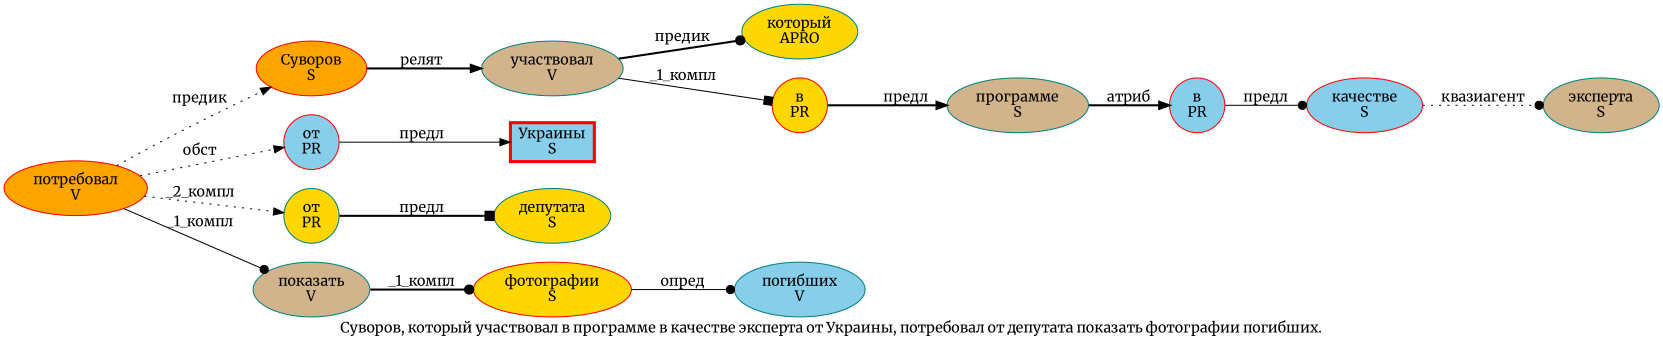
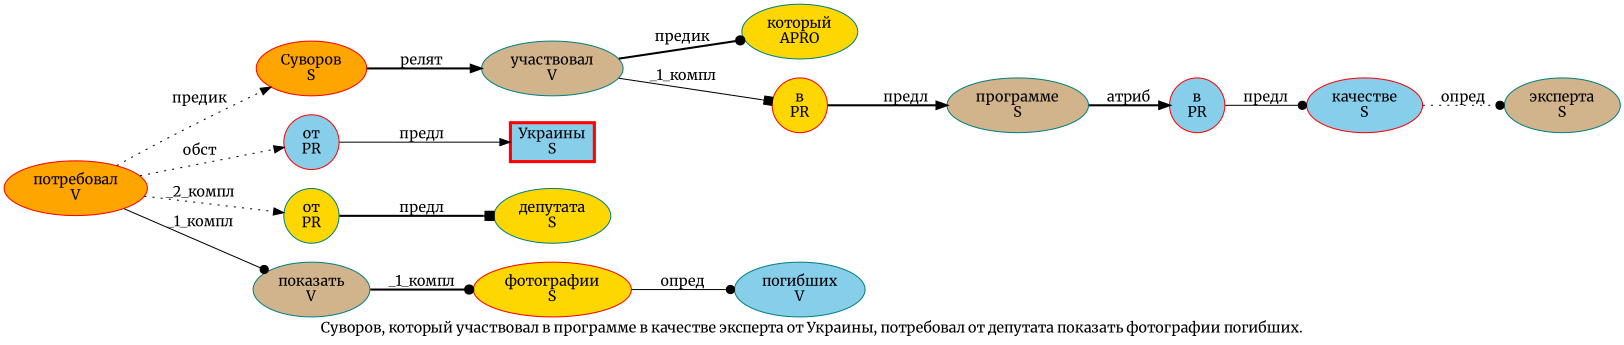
edge "качестве S" -> "эксперта S": label "квазиагент" -> "опред"
